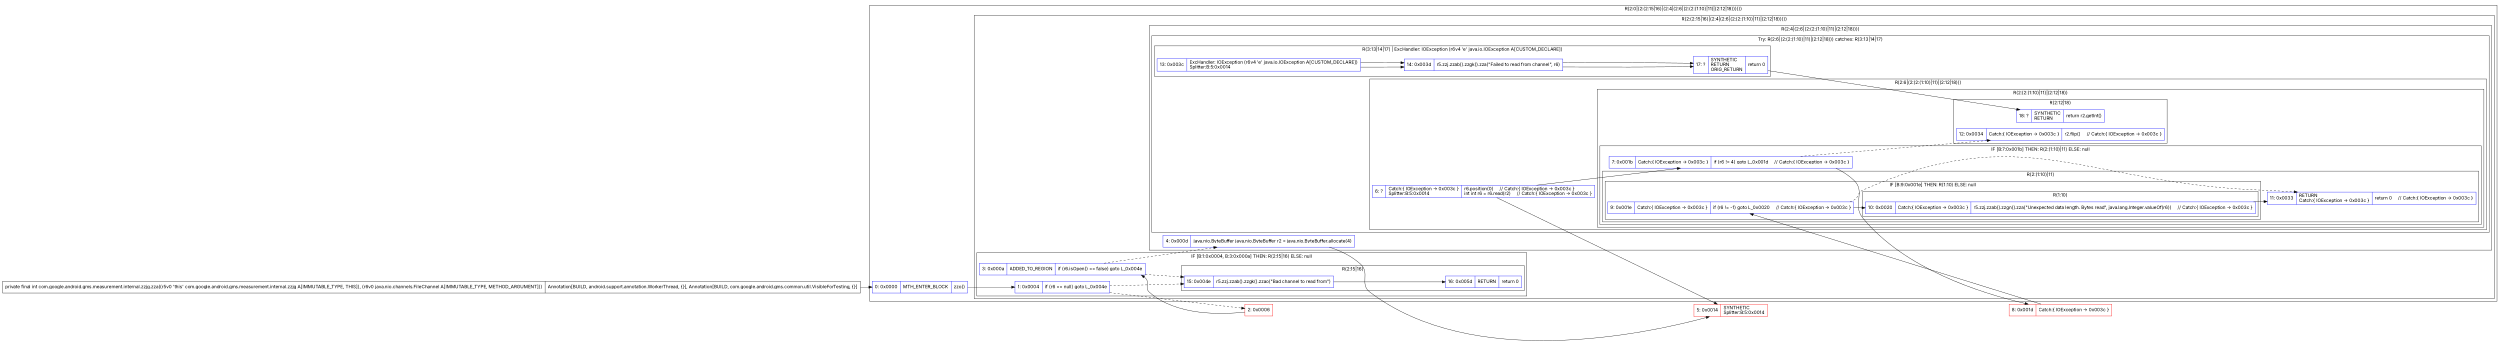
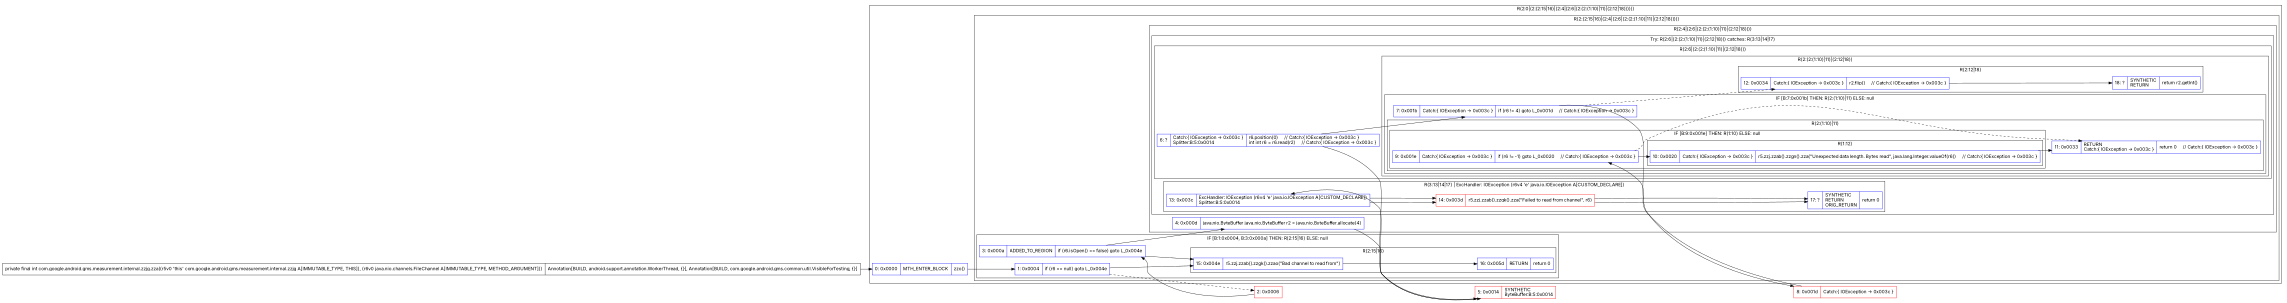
node "14: 0x003d": color blue -> red
edge "17: ?" -> "18: ?": now "12: 0x0034" -> "18: ?"
cluster "R(1:10)": label "R(1:10)" -> "R(1:12)"
edge "5: 0x0014" -> "13: 0x003c": added
edge "3: 0x000a" -> "4: 0x000d": style dashed -> solid
edge "3: 0x000a" -> "15: 0x004e": style dashed -> solid
edge "1: 0x0004" -> "15: 0x004e": style dashed -> solid
node "5: 0x0014": text "Splitter:B:5:0x0014" -> "ByteBuffer:B:5:0x0014"
